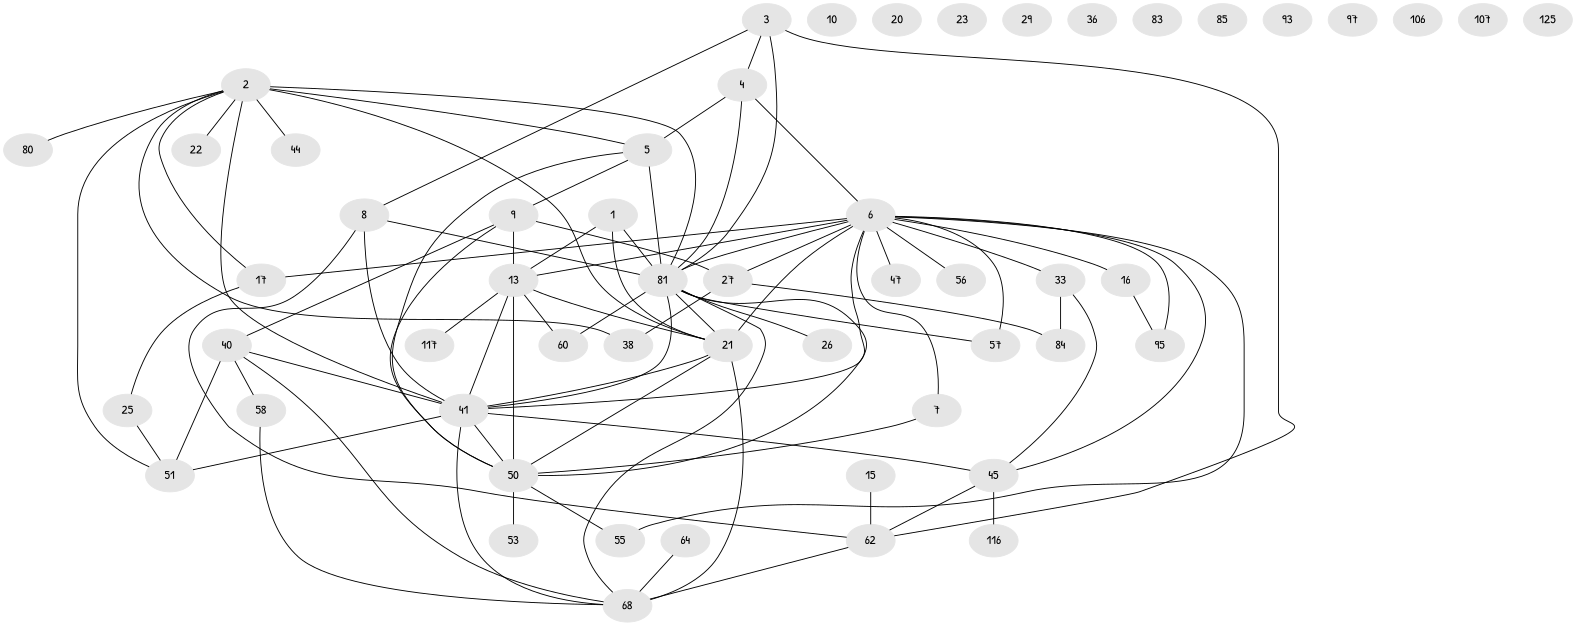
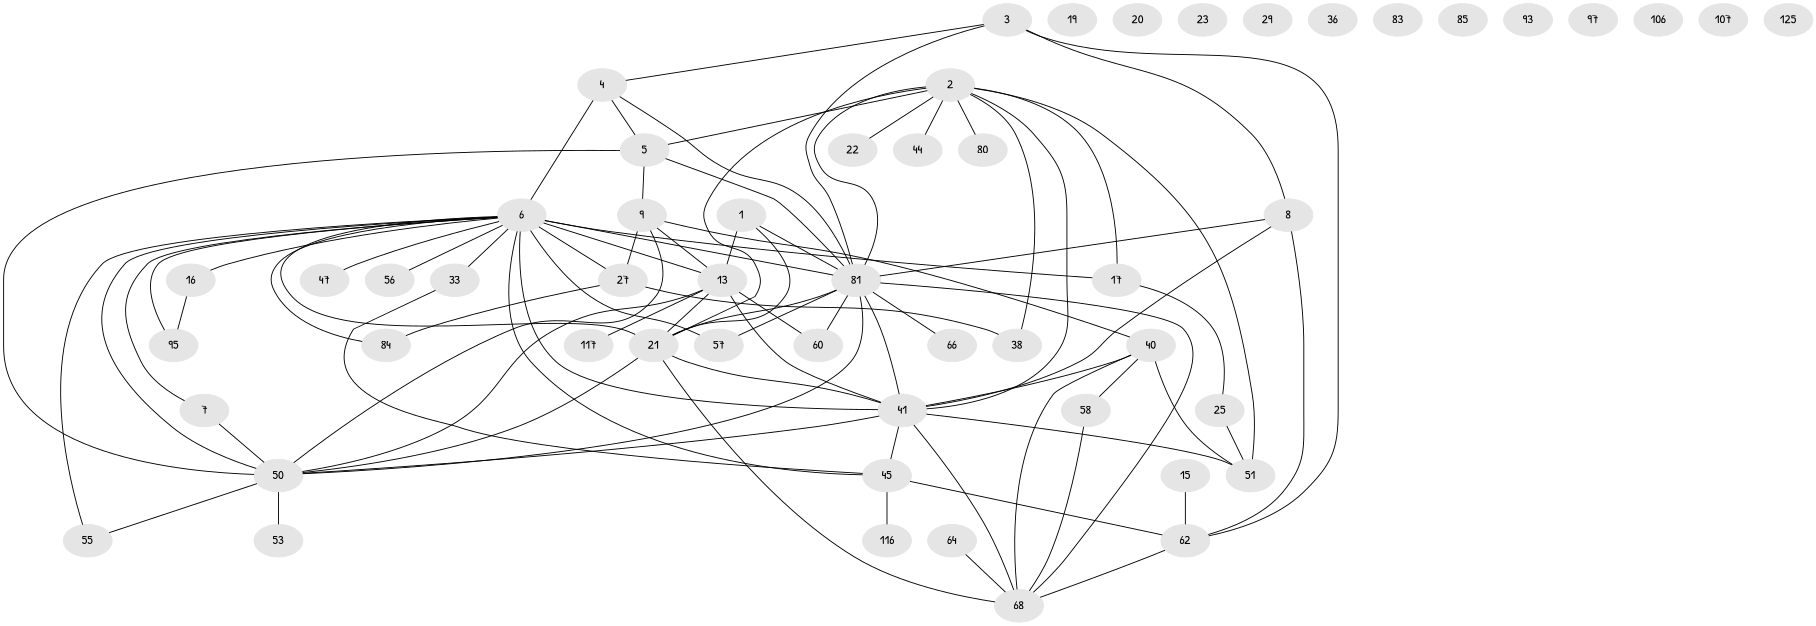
node "10": label "10" -> "19"
edge "6" -- "50": added
edge "33" -- "84": now "6" -- "84"
node "26": label "26" -> "66"
